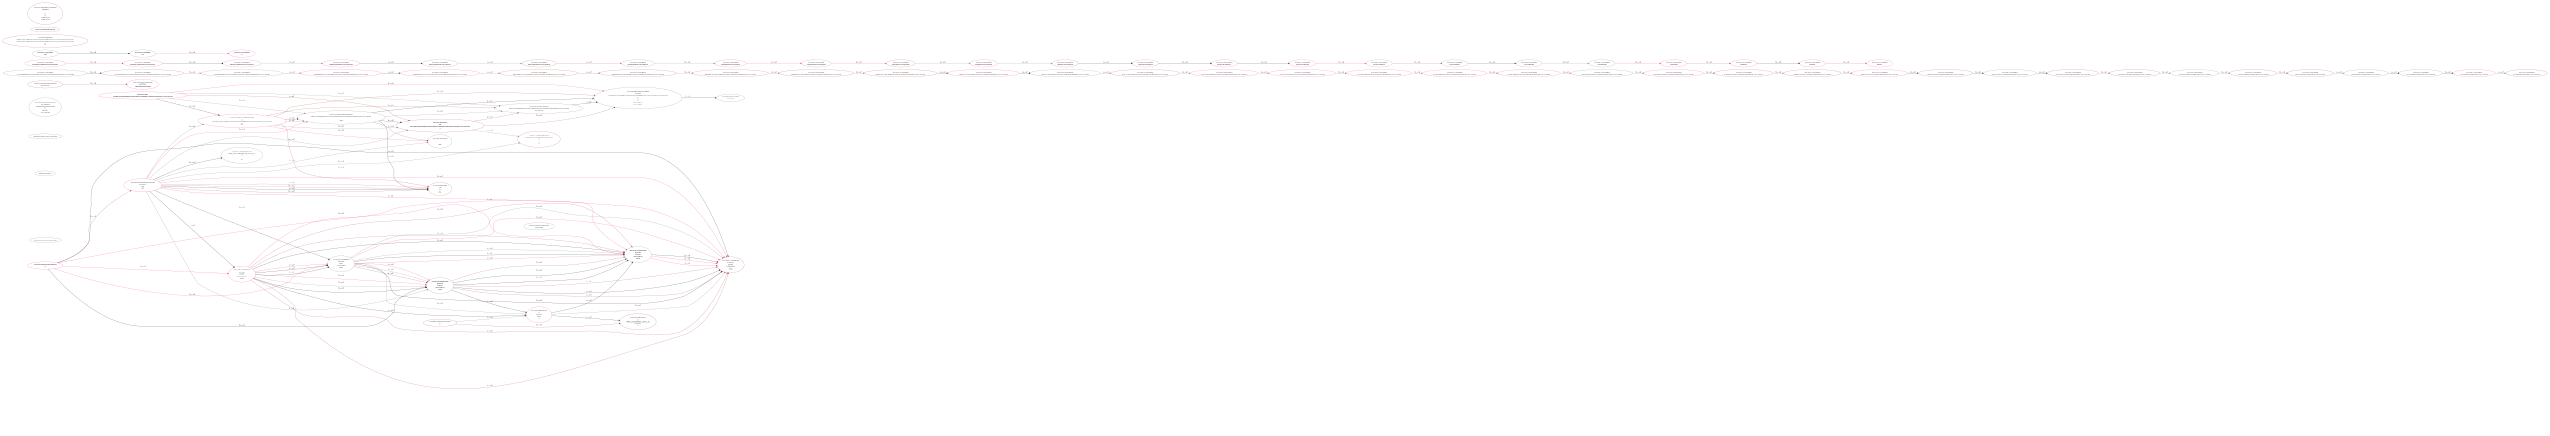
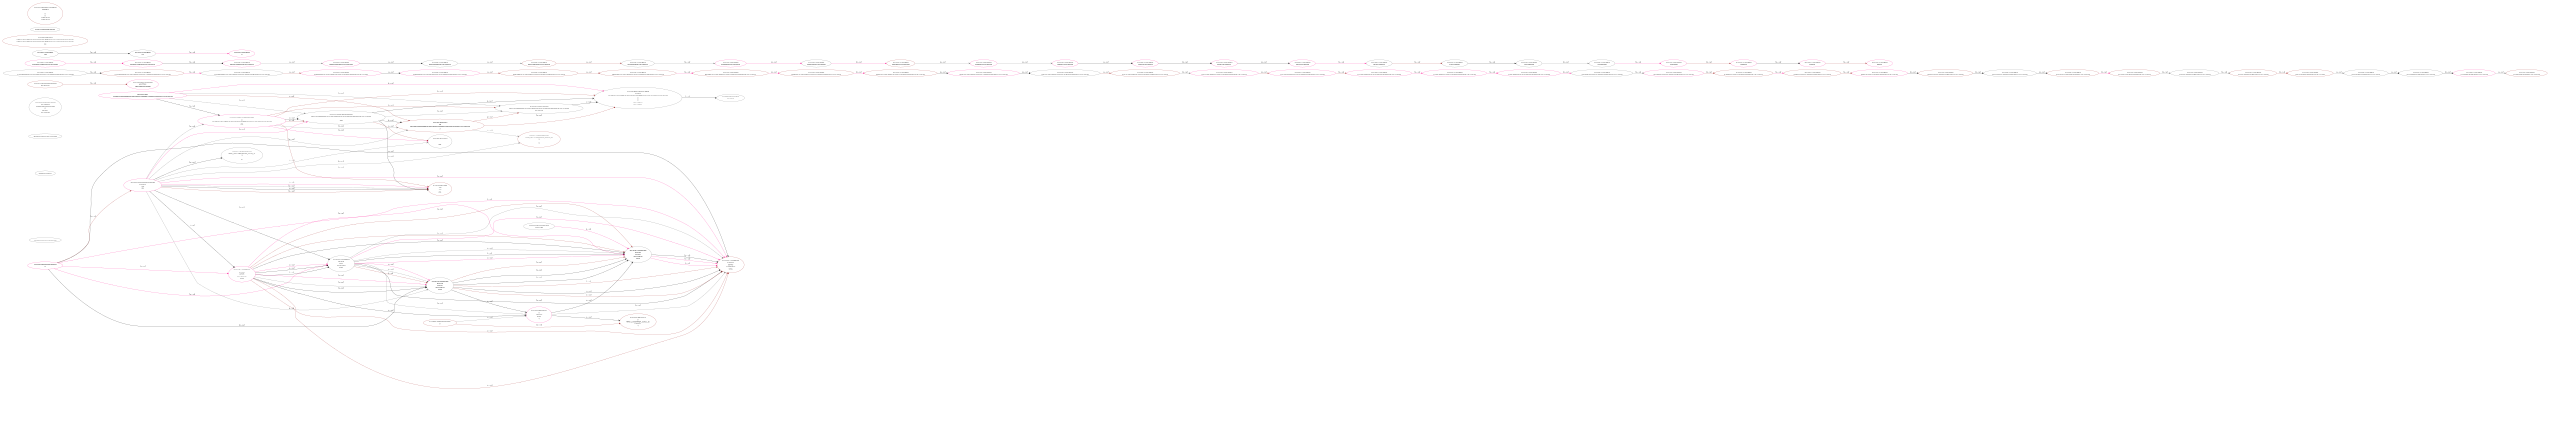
edge "4220162.GetModuleFileNameA 4194304 .ZM 211" -> "4223034.LoadStringA 4194304 65503 2147413400 4096": now "4199334.GetStartupInfoA 2147417464" -> "4223034.LoadStringA 4194304 65503 2147413400 4096"
